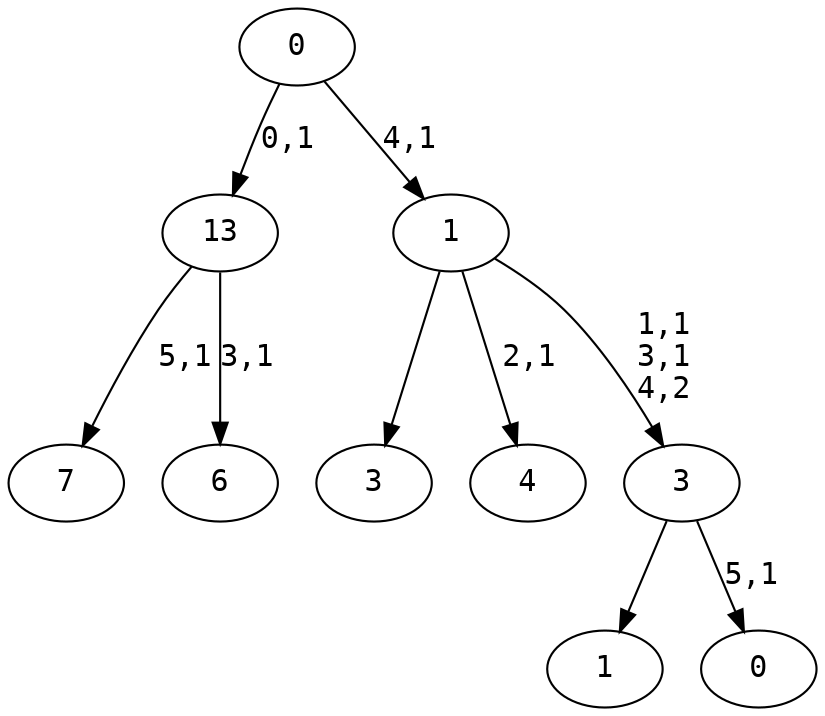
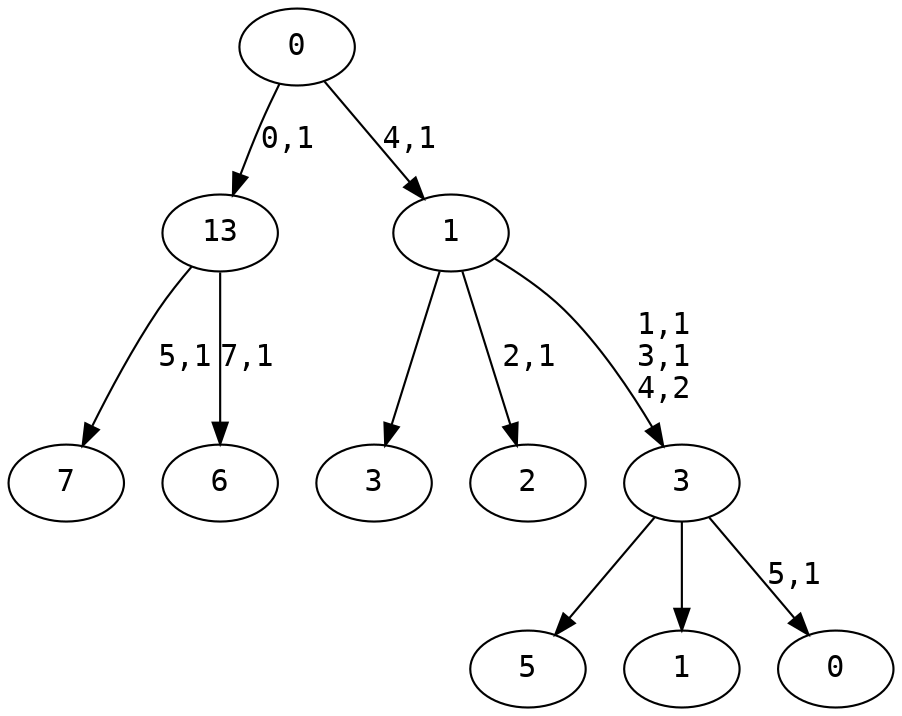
edge "13" -> "6": label "3,1" -> "7,1"
node "4": label "4" -> "2"
node "5": added
